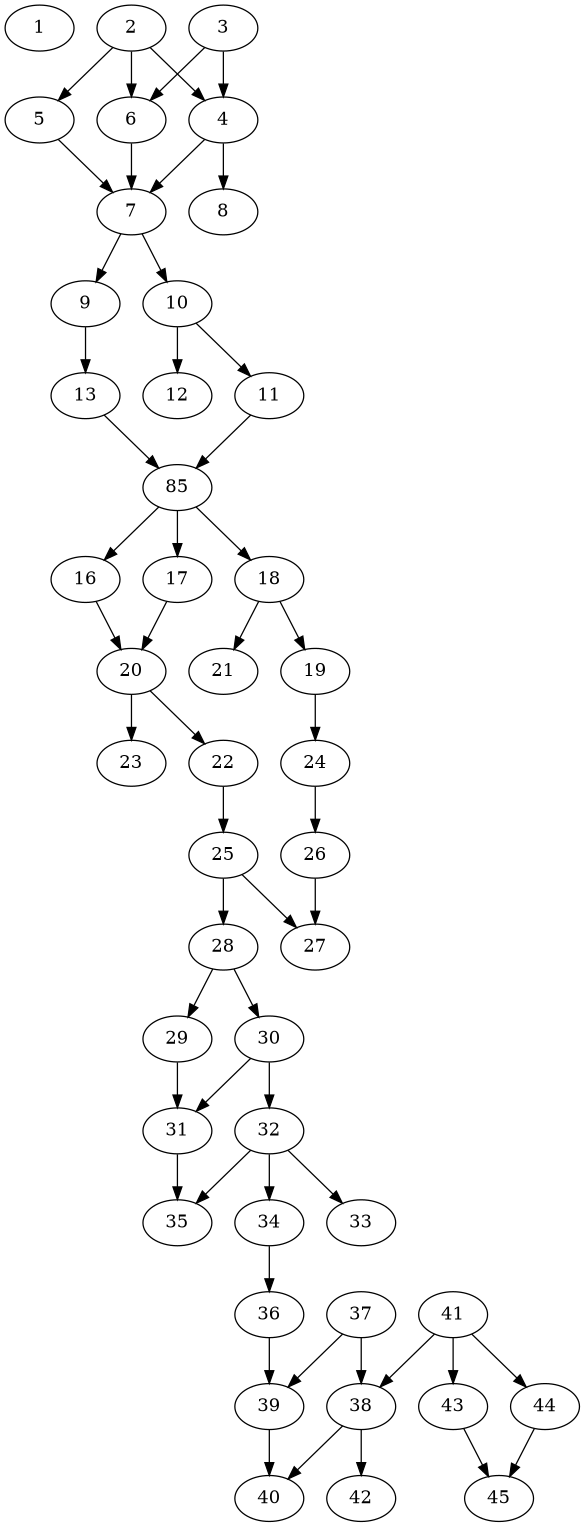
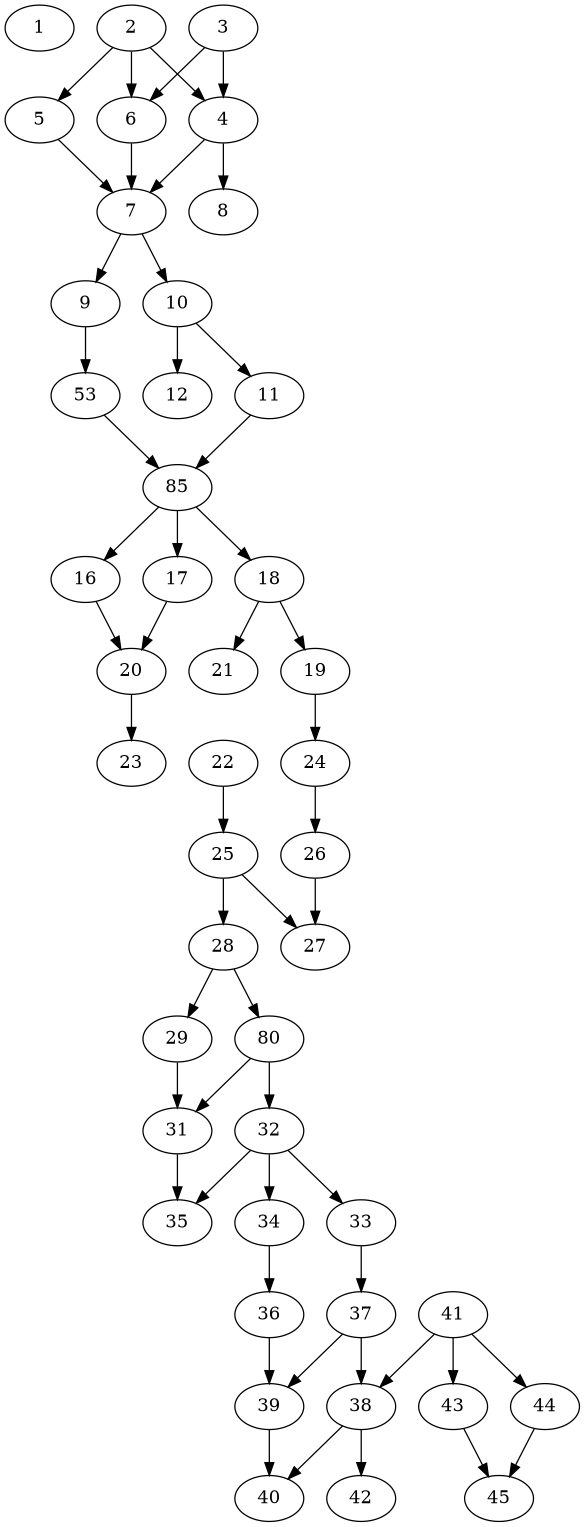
node "13": label "13" -> "53"
edge "20" -> "22": removed
node "30": label "30" -> "80"
edge "33" -> "37": added
